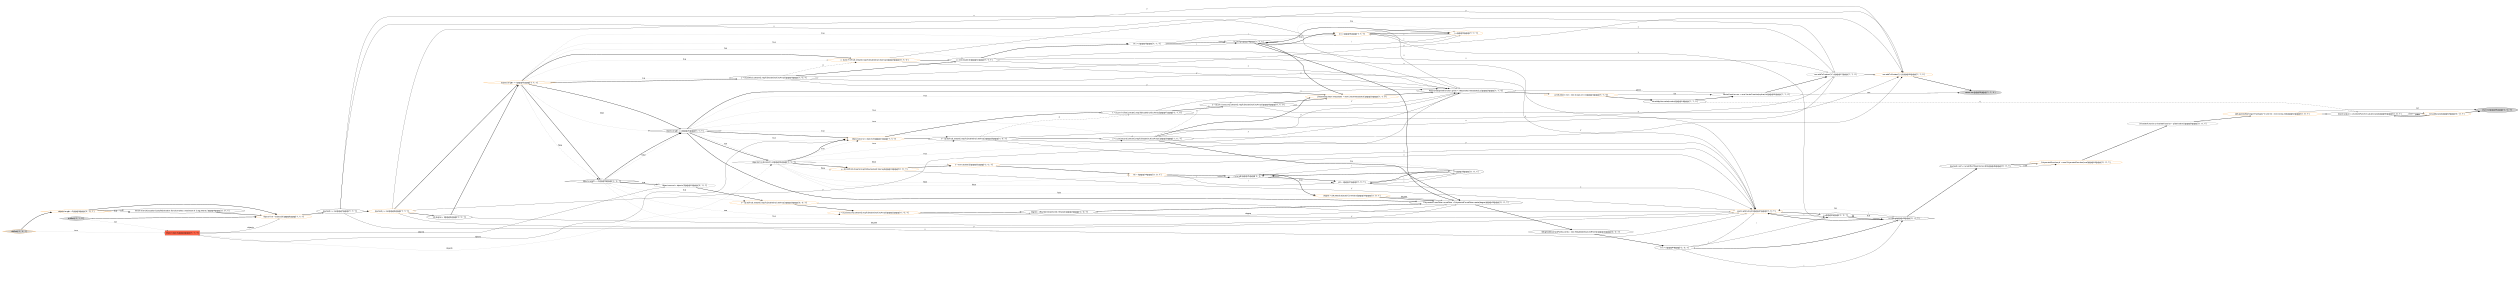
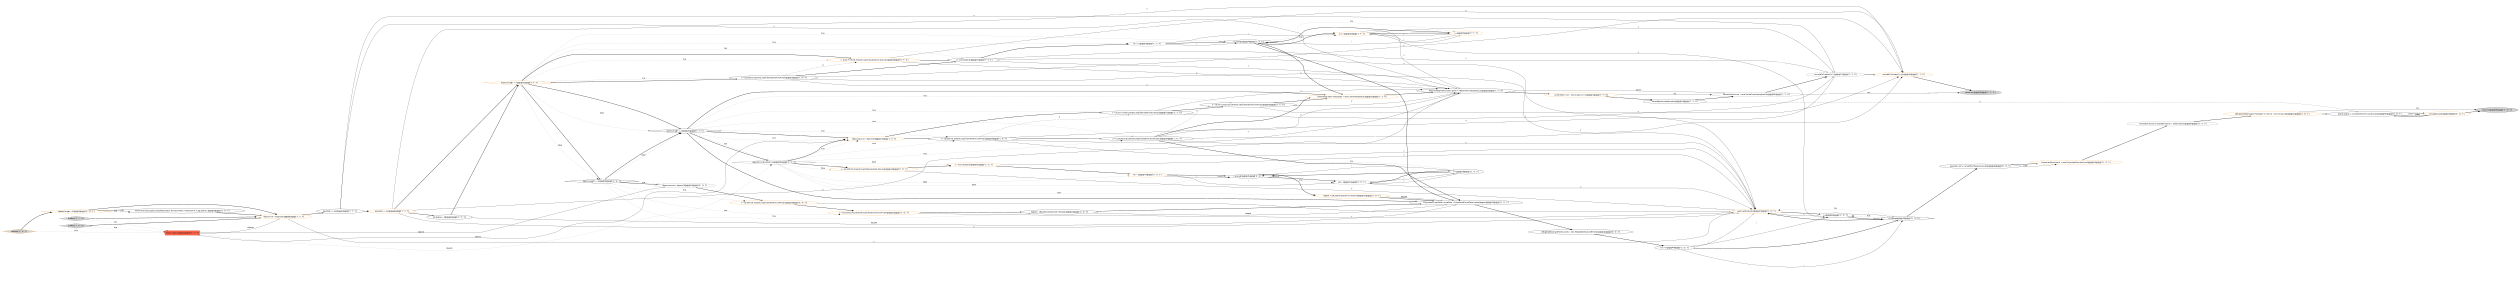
node "doWork['1', '0', '0']": added
edge "double(( x = null@@@7@@@['1', '1', '1']" -> "points.add(x(i(,y(i()@@@47@@@['0', '0', '1']": now "Object first = objects(0(@@@6@@@['1', '1', '1']" -> "points.add(x(i(,y(i()@@@47@@@['0', '0', '1']"
